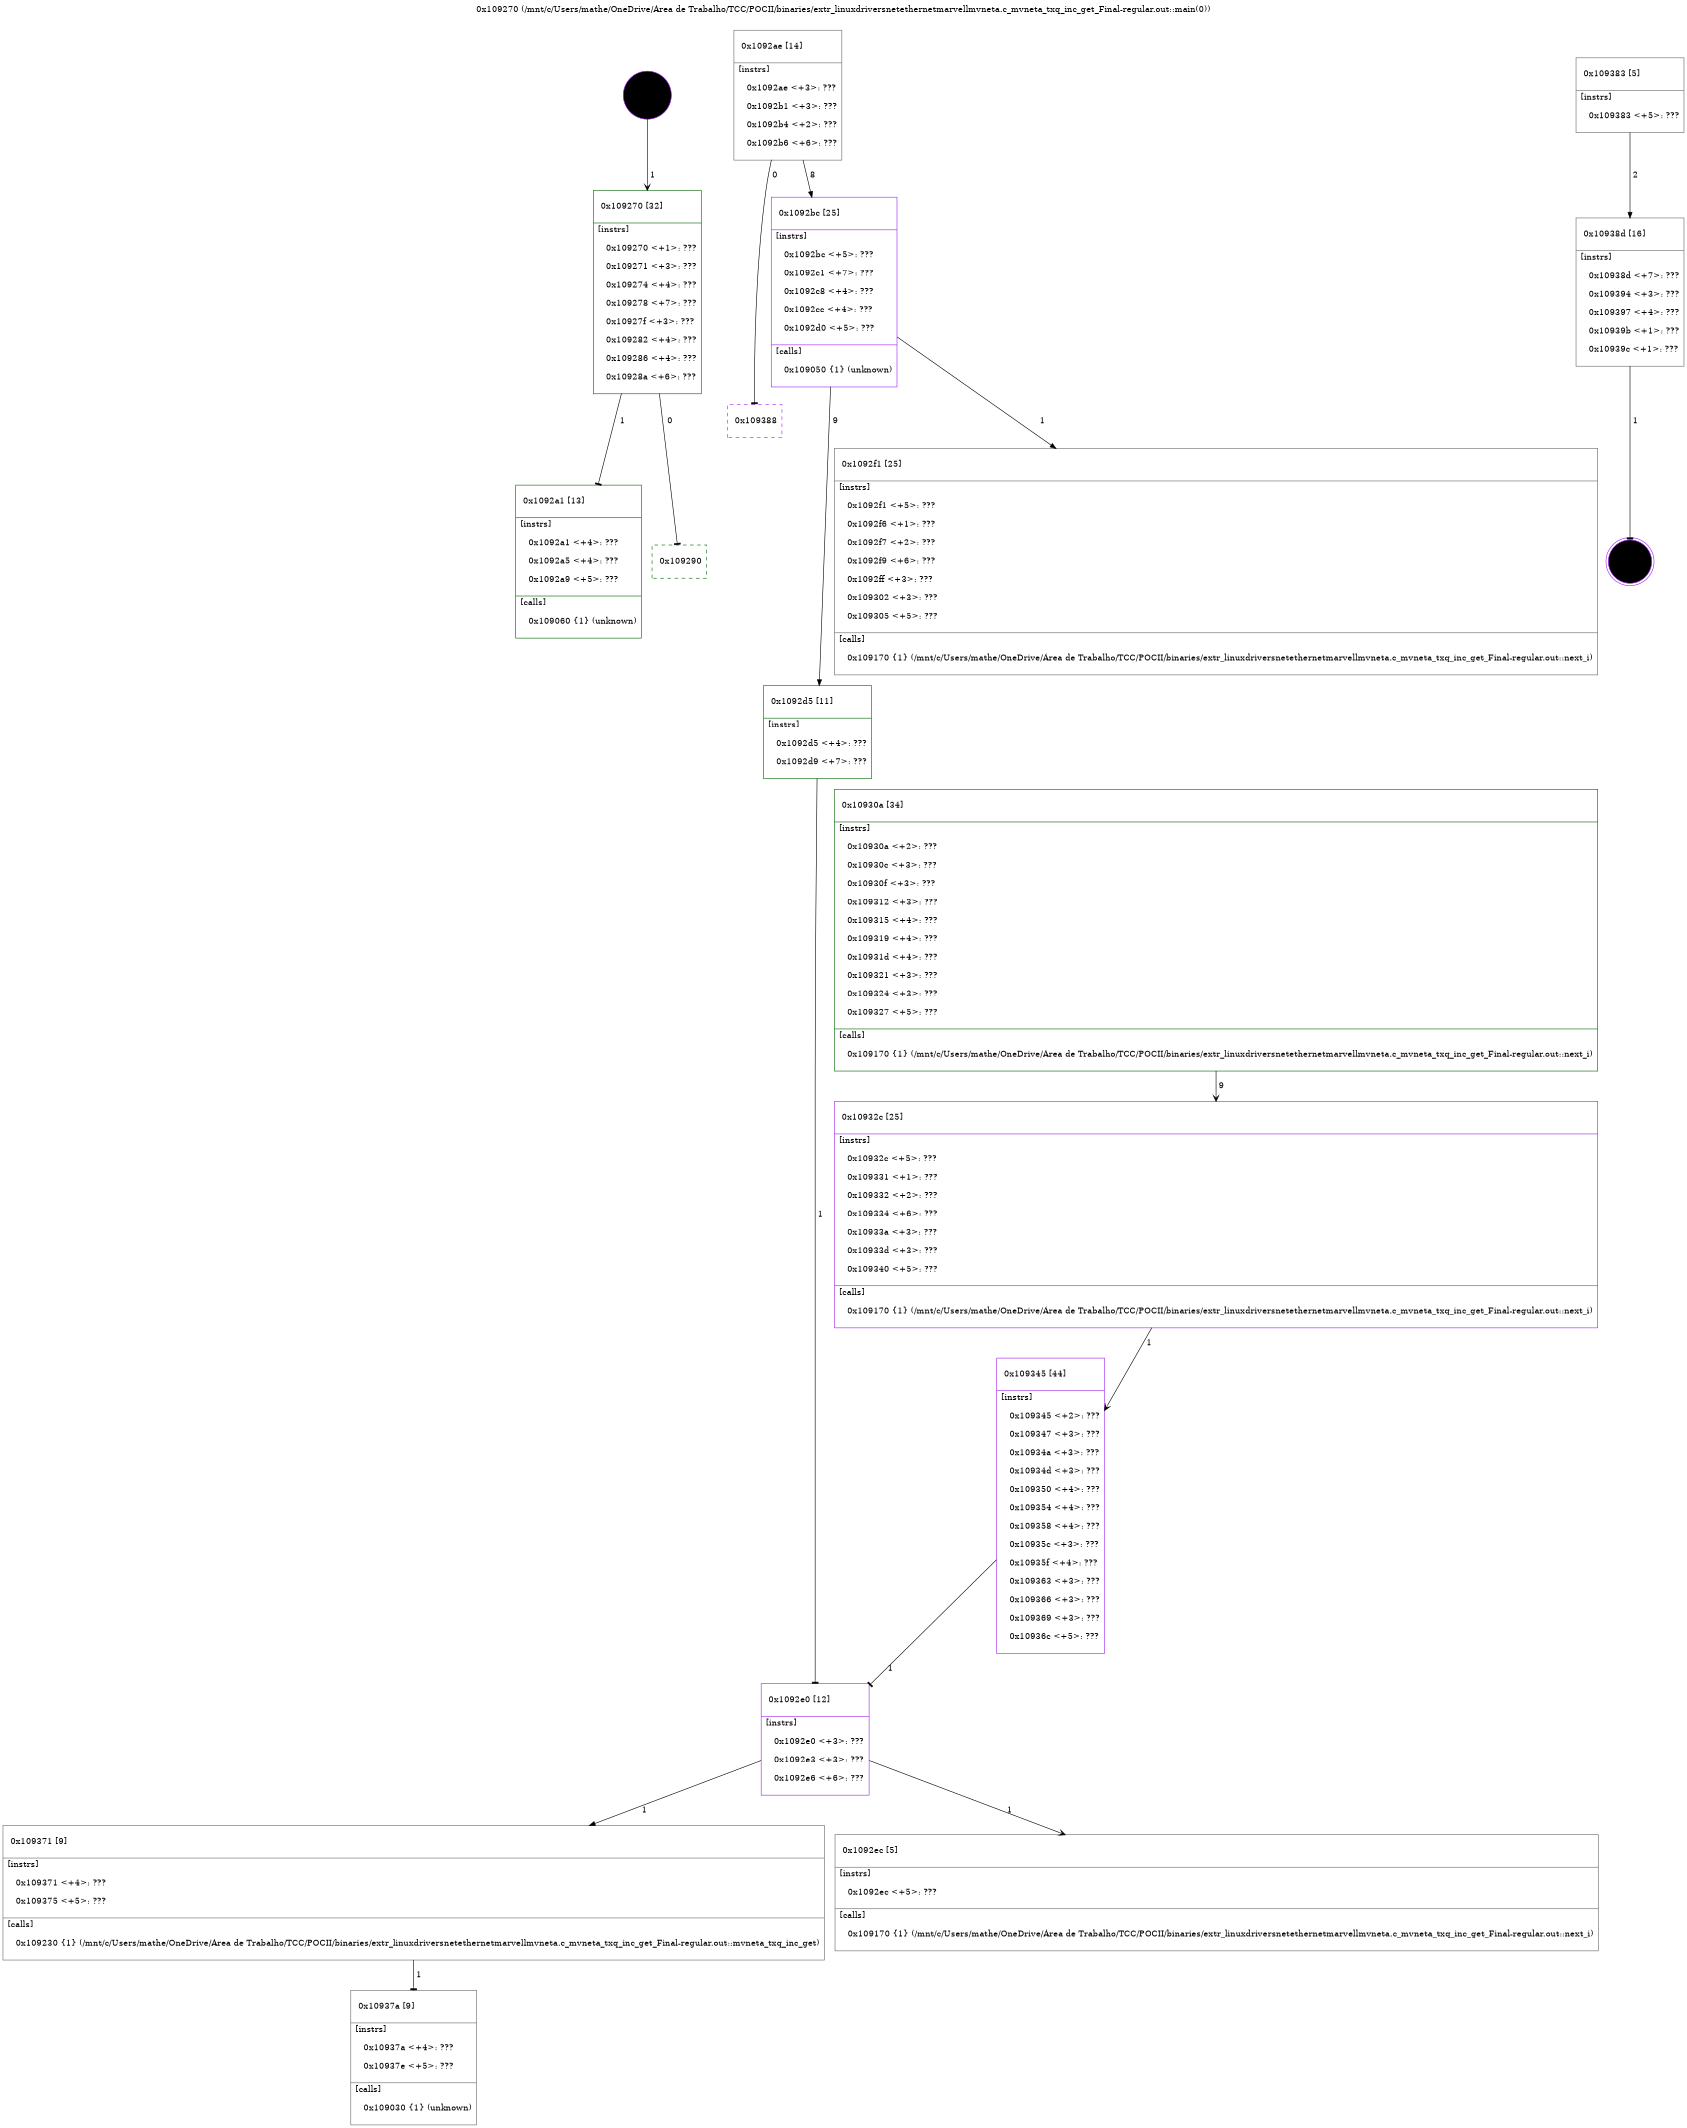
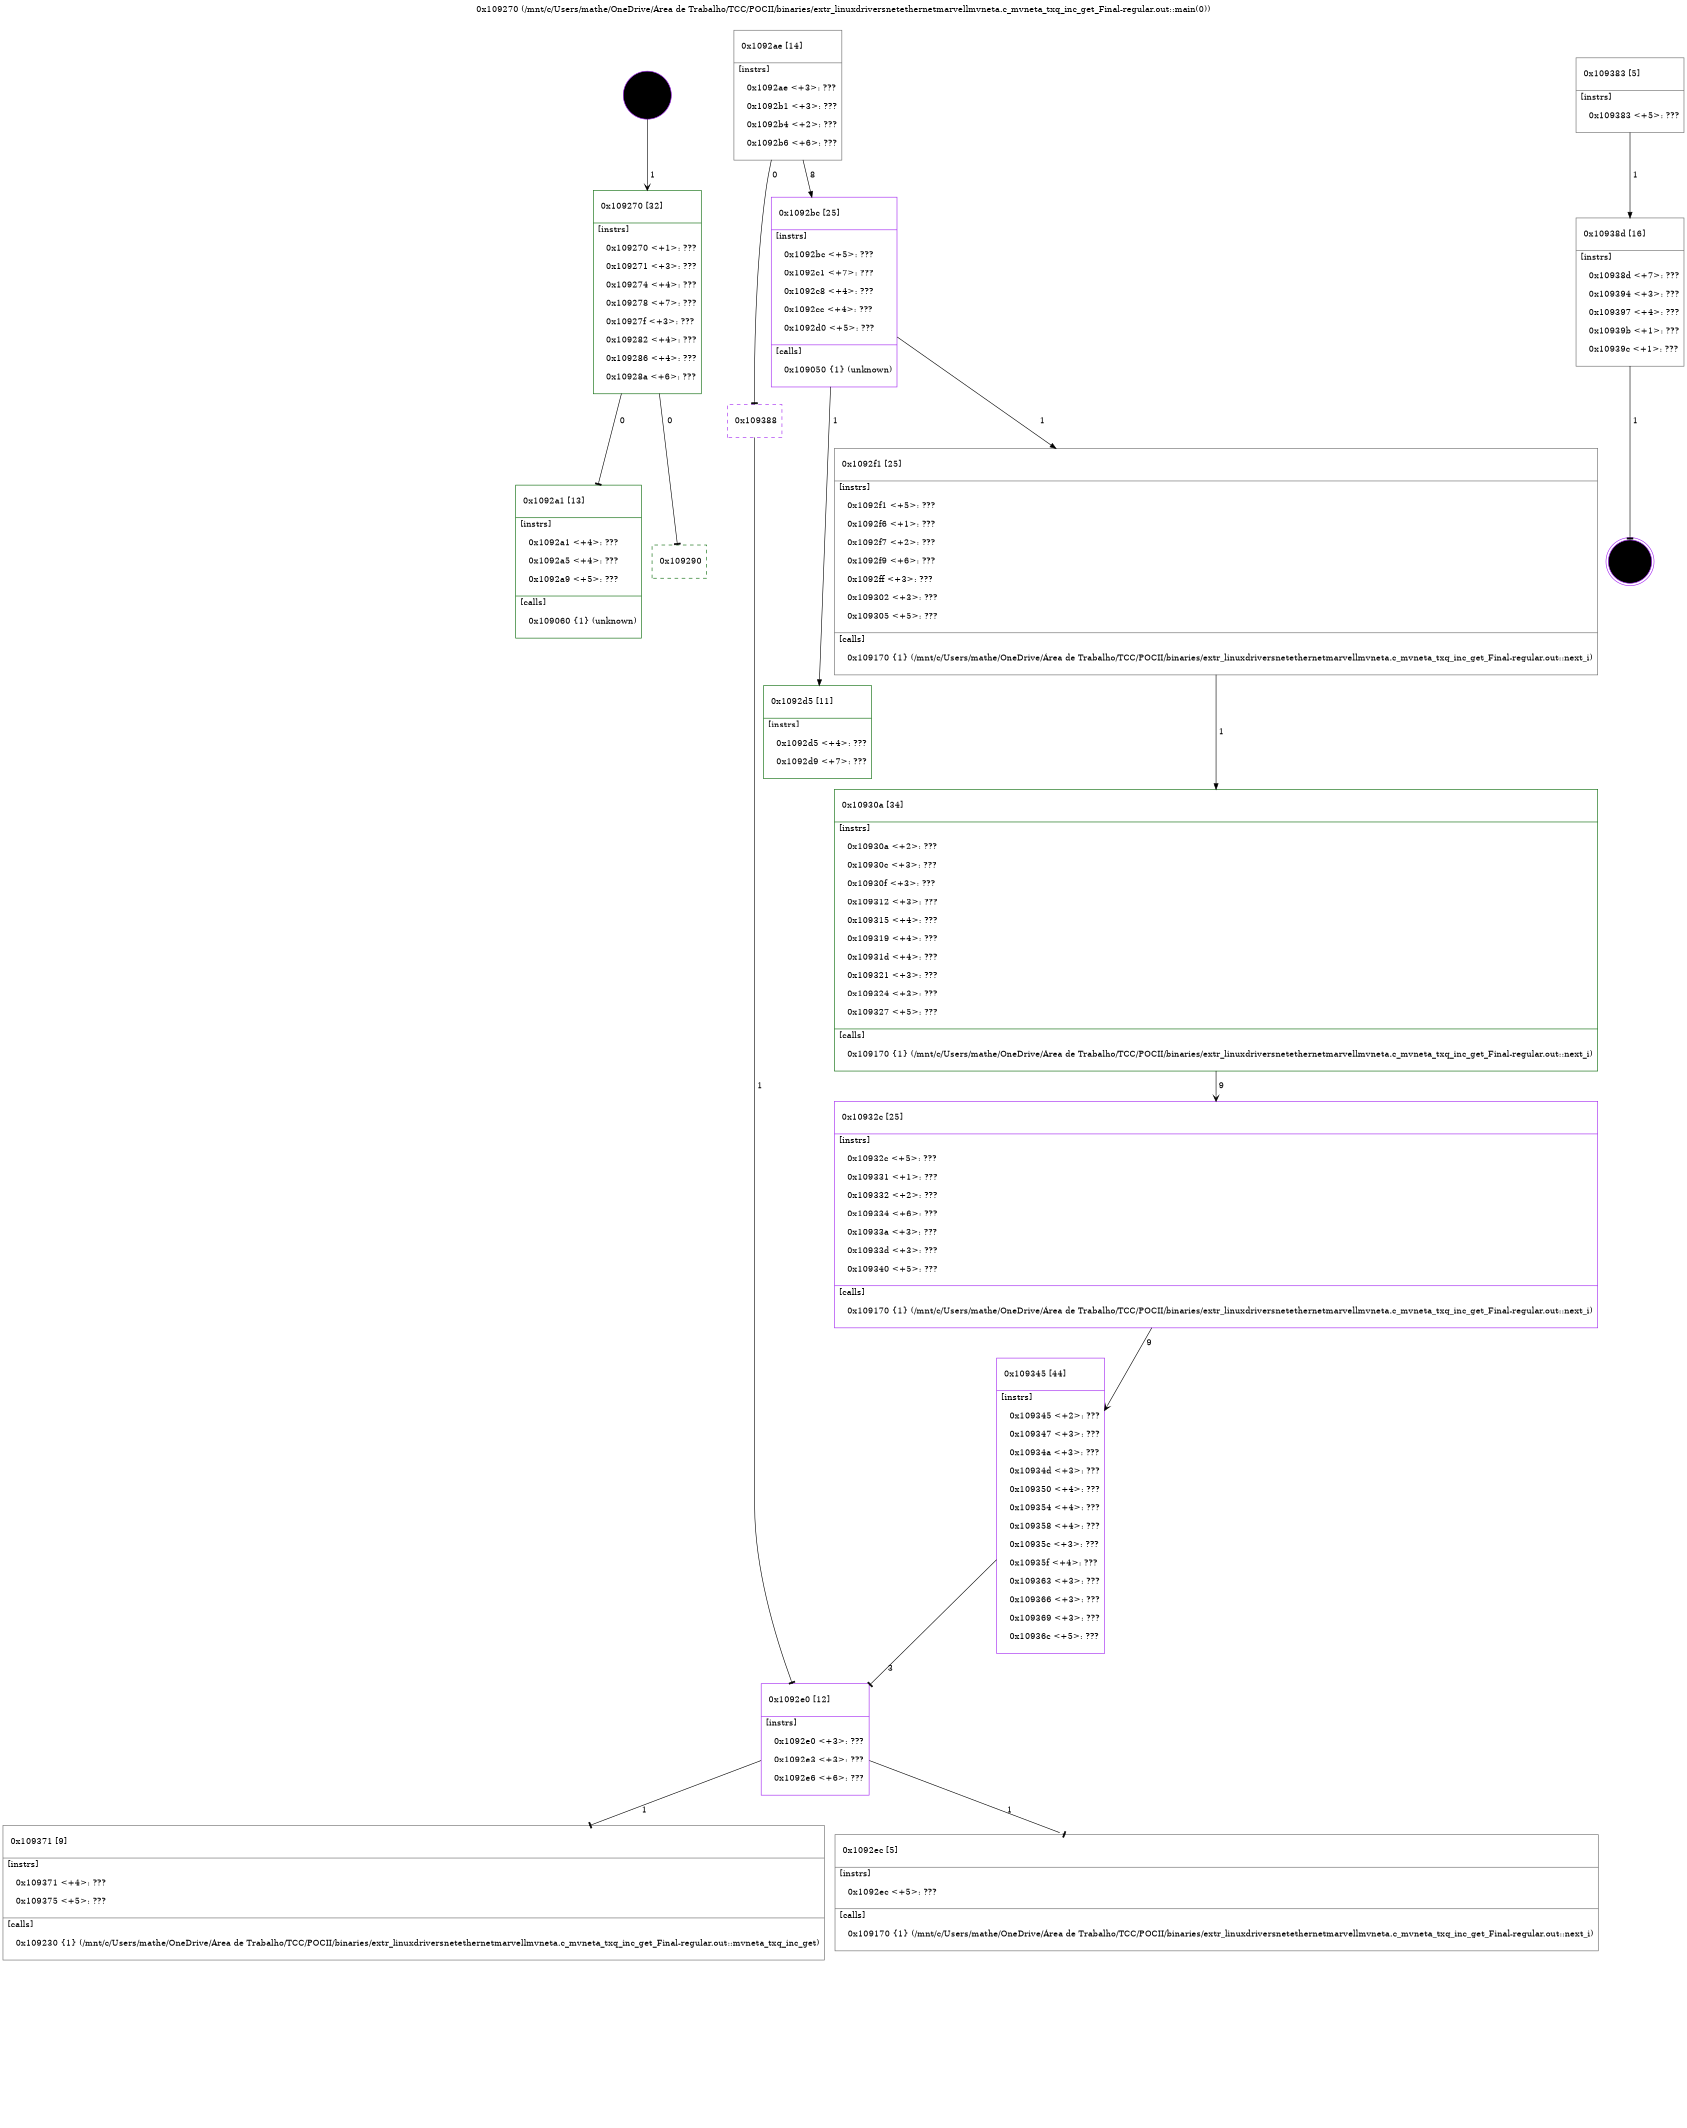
edge "0x109383 [5]" -> "0x10938d [16]": label " 2" -> " 1"
edge "0x109270 [32]" -> "0x1092a1 [13]": label " 1" -> " 0"
edge "0x1092bc [25]" -> "0x1092d5 [11]": label " 9" -> " 1"
edge "0x1092f1 [25]" -> "0x10930a [34]": added, label "1"
edge "0x1092d5 [11]" -> "0x1092e0 [12]": now "0x109388" -> "0x1092e0 [12]"
edge "0x10932c [25]" -> "0x109345 [44]": label " 1" -> " 9"
edge "0x109345 [44]" -> "0x1092e0 [12]": label " 1" -> " 3"
edge "0x1092e0 [12]" -> "0x109371 [9]": arrowhead normal -> tee
edge "0x1092e0 [12]" -> "0x1092ec [5]": arrowhead vee -> tee
node "0x10937a [9]": removed
